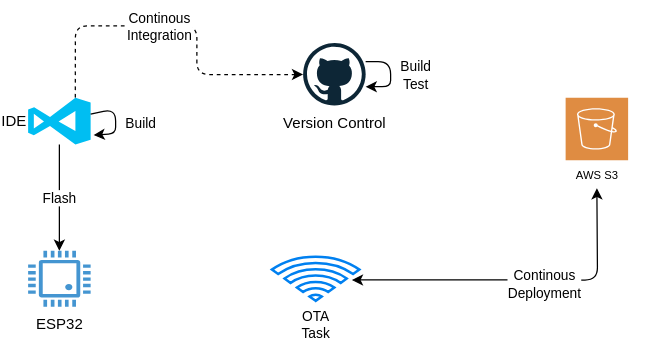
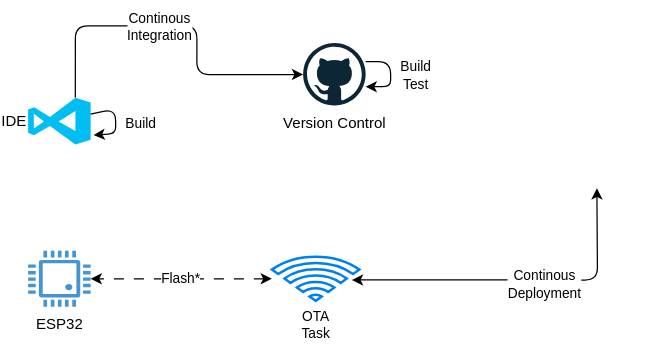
edge "IDE" -> "Version Control": style dashed -> solid
node "AWS S3": removed
edge "IDE" -> "ESP32": removed, label "Flash"
edge "ESP32" -- "OTA Task": added, label "Flash*"
